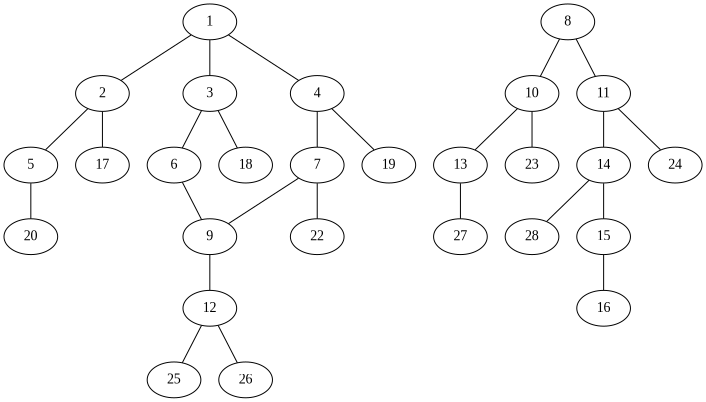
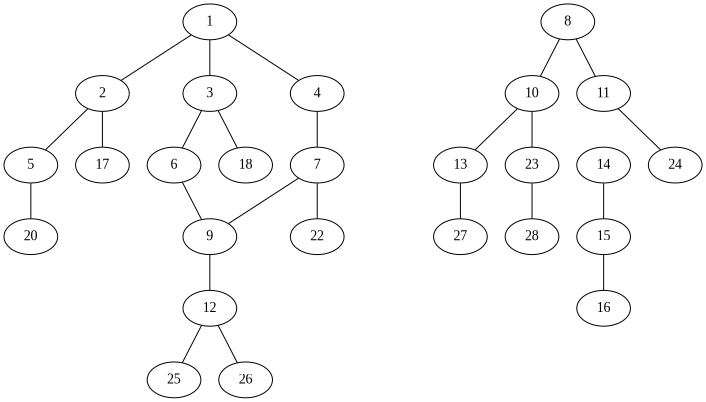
edge "11" -- "14": removed
node "19": removed
edge "14" -- "28": now "23" -- "28"
